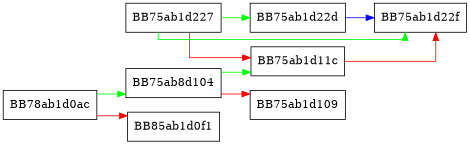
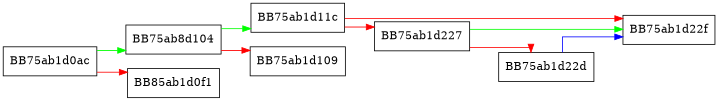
edge "BB75ab1d227" -> "BB75ab1d22d": color green -> red
edge "BB75ab1d227" -> "BB75ab1d11c": reversed
node "BB78ab1d0ac": label "BB78ab1d0ac" -> "BB75ab1d0ac"
